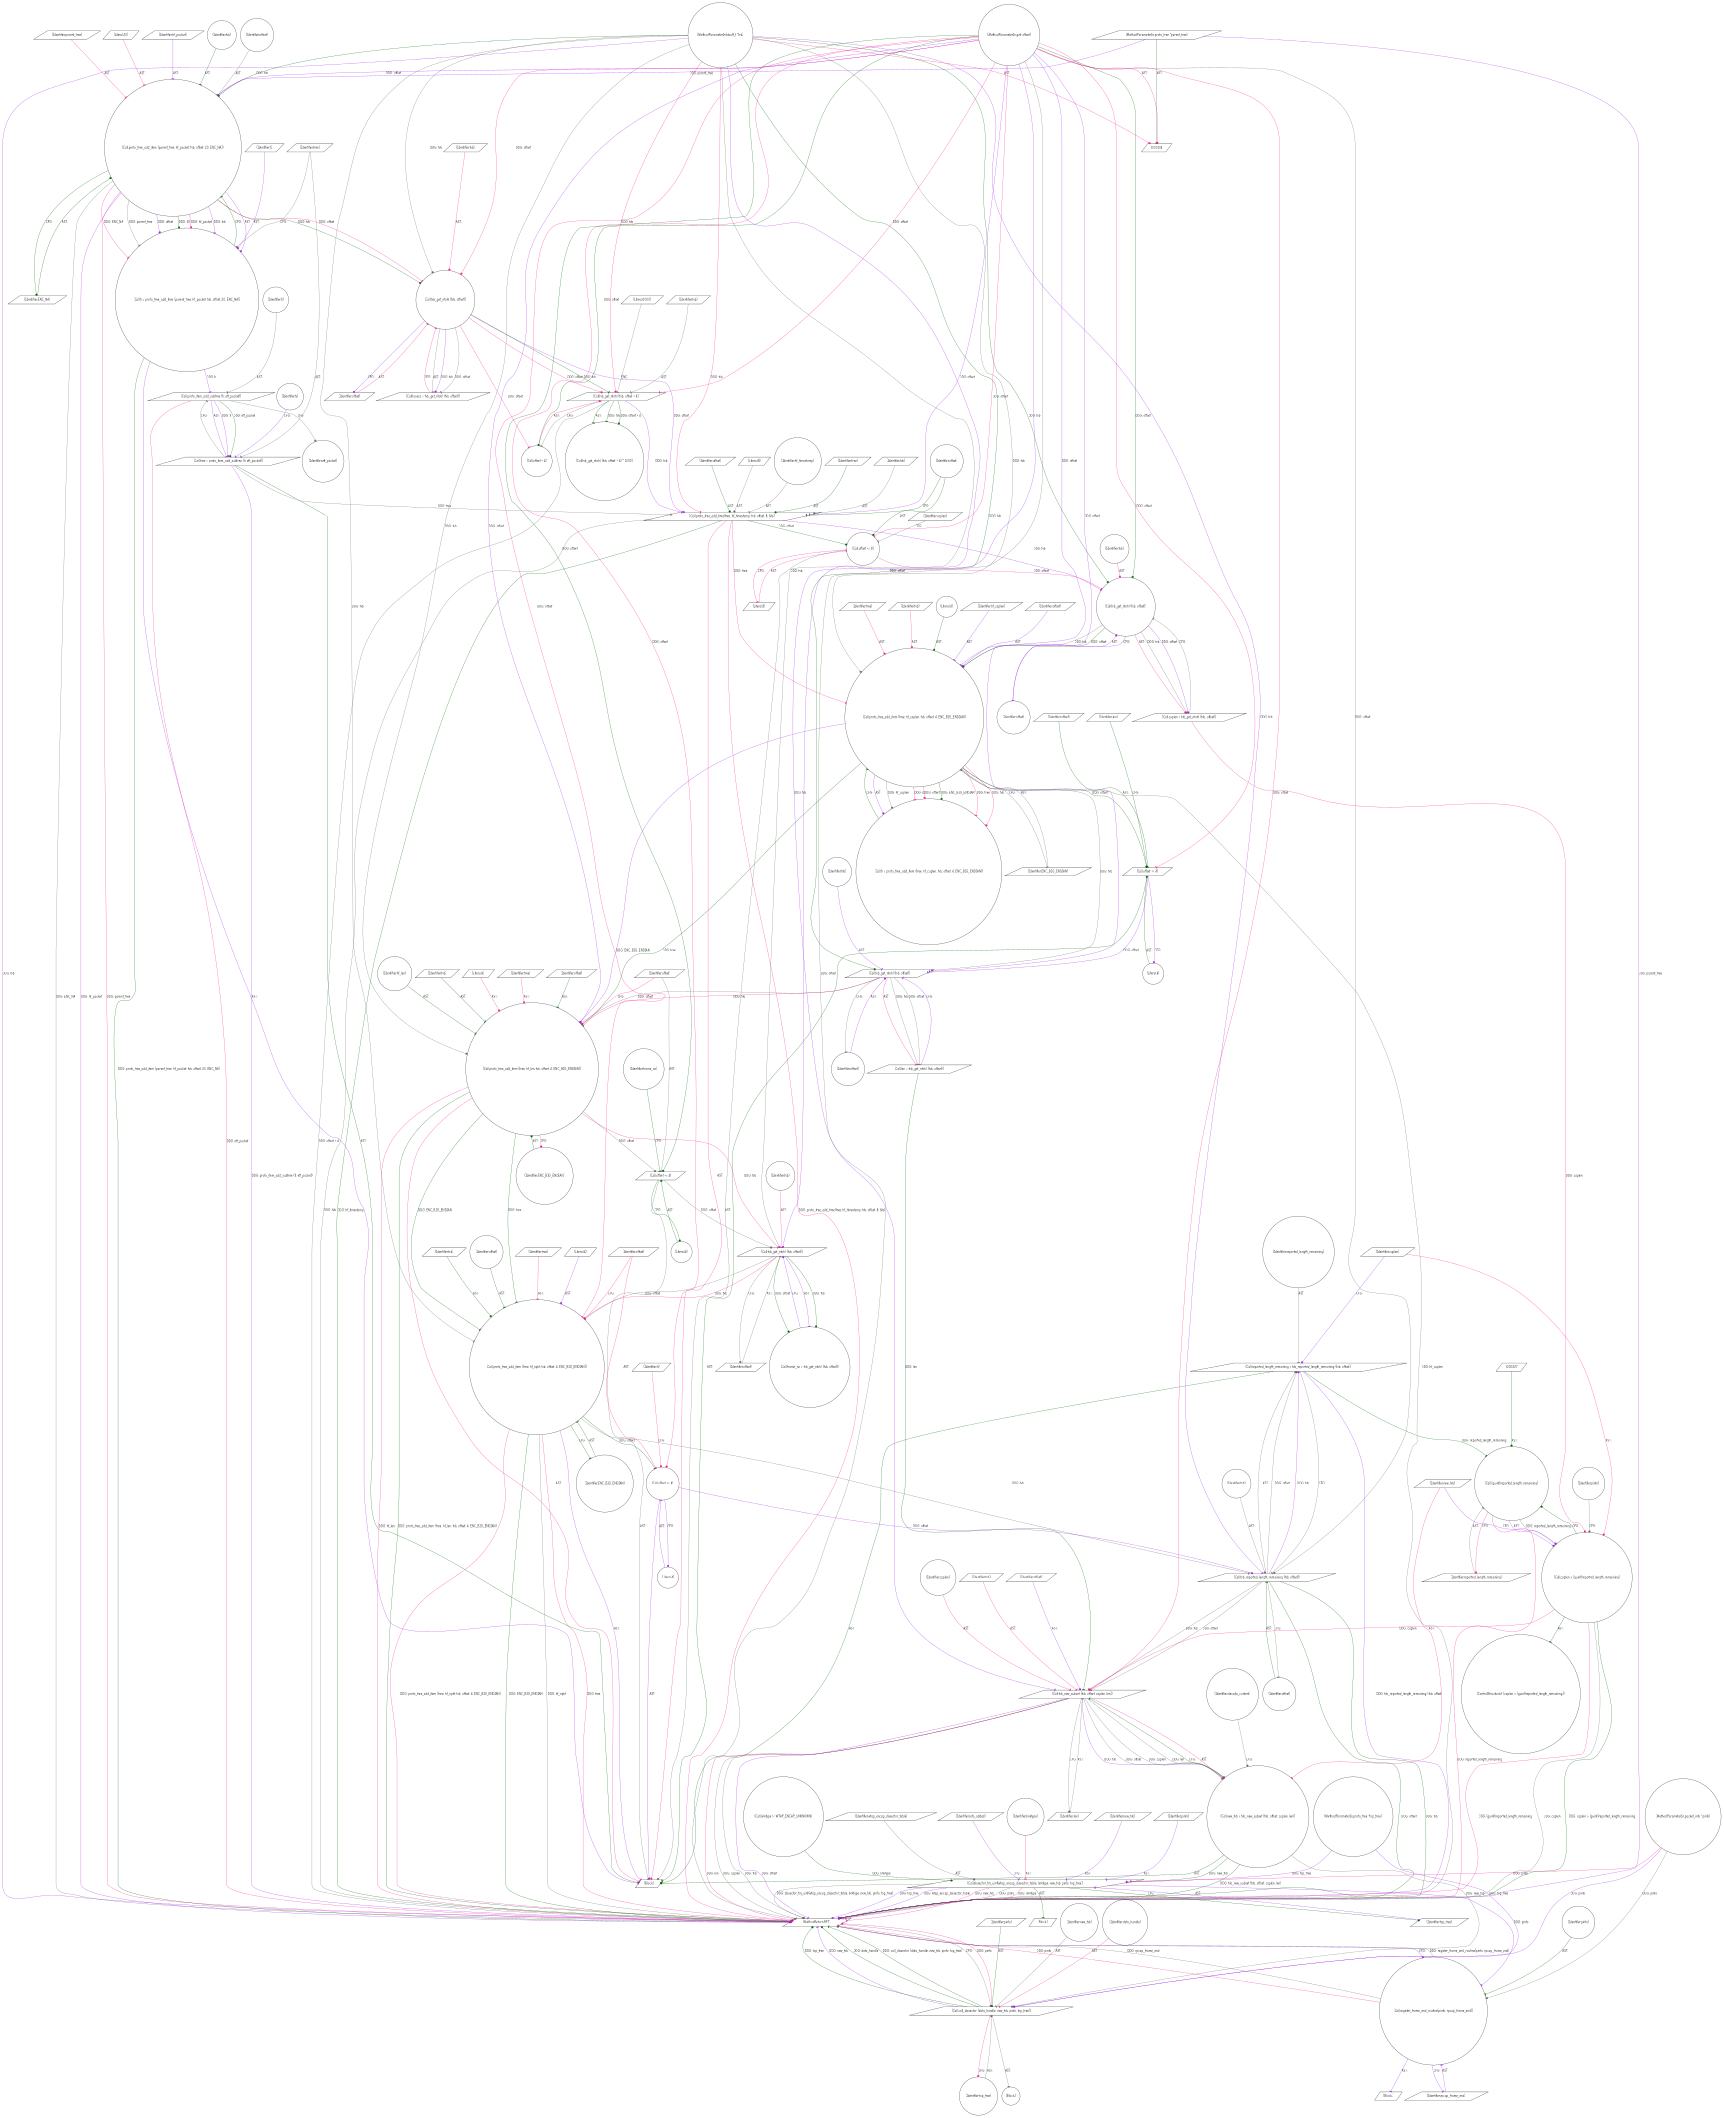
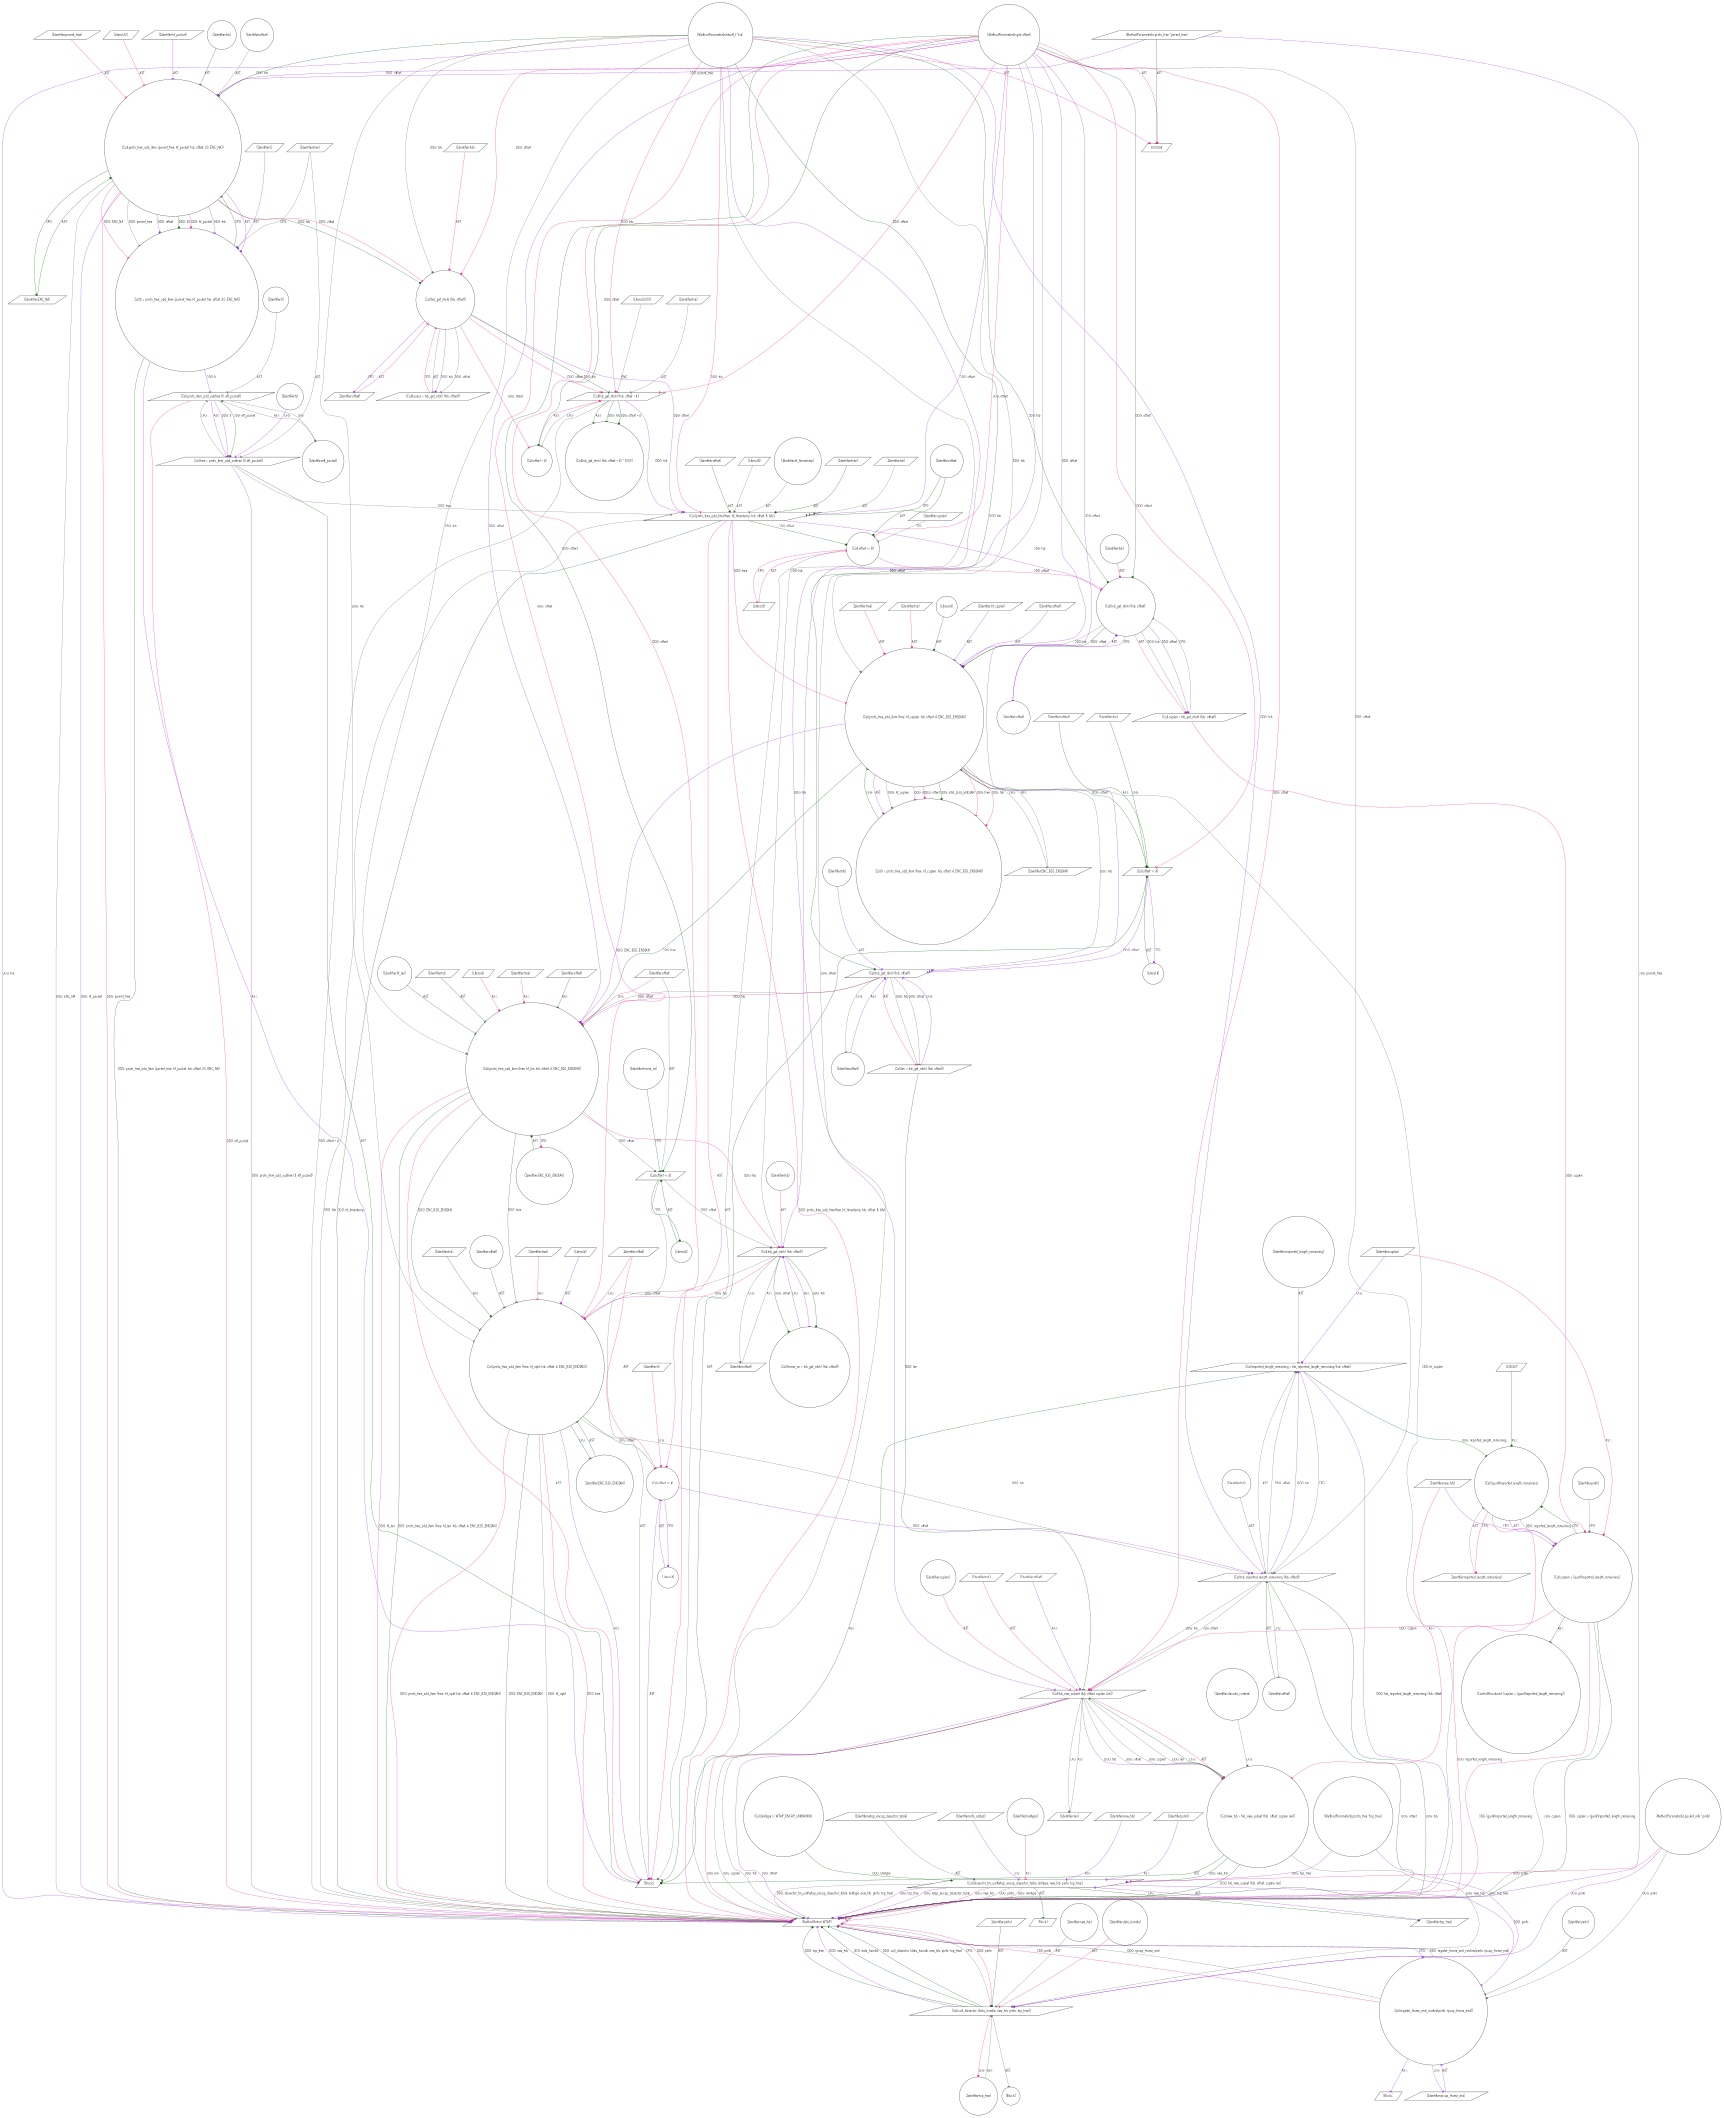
edge "(Identifier,ett_packet)" -> "(Call,proto_item_add_subtree (ti, ett_packet))": added, label "AST:"
node "(MethodReturn,RET)": label "(MethodReturn,RET)" -> "(MethodReturn,WTAP)"
